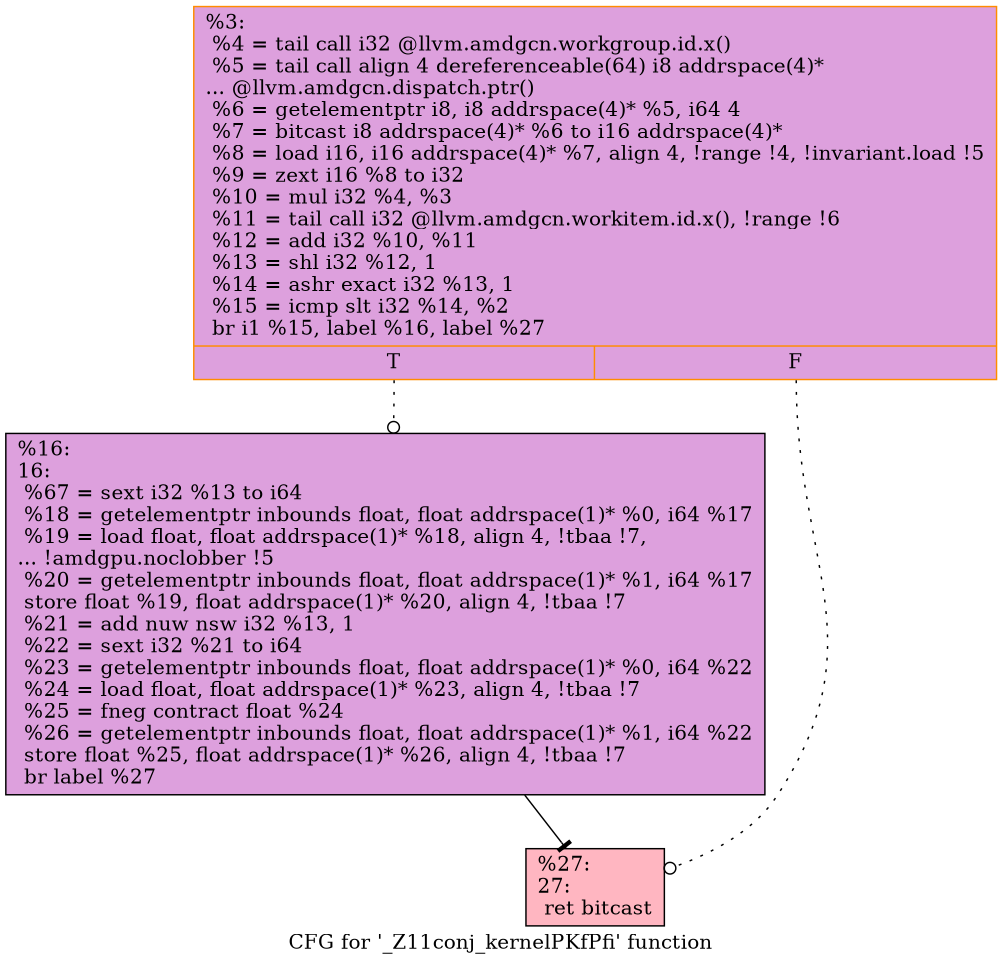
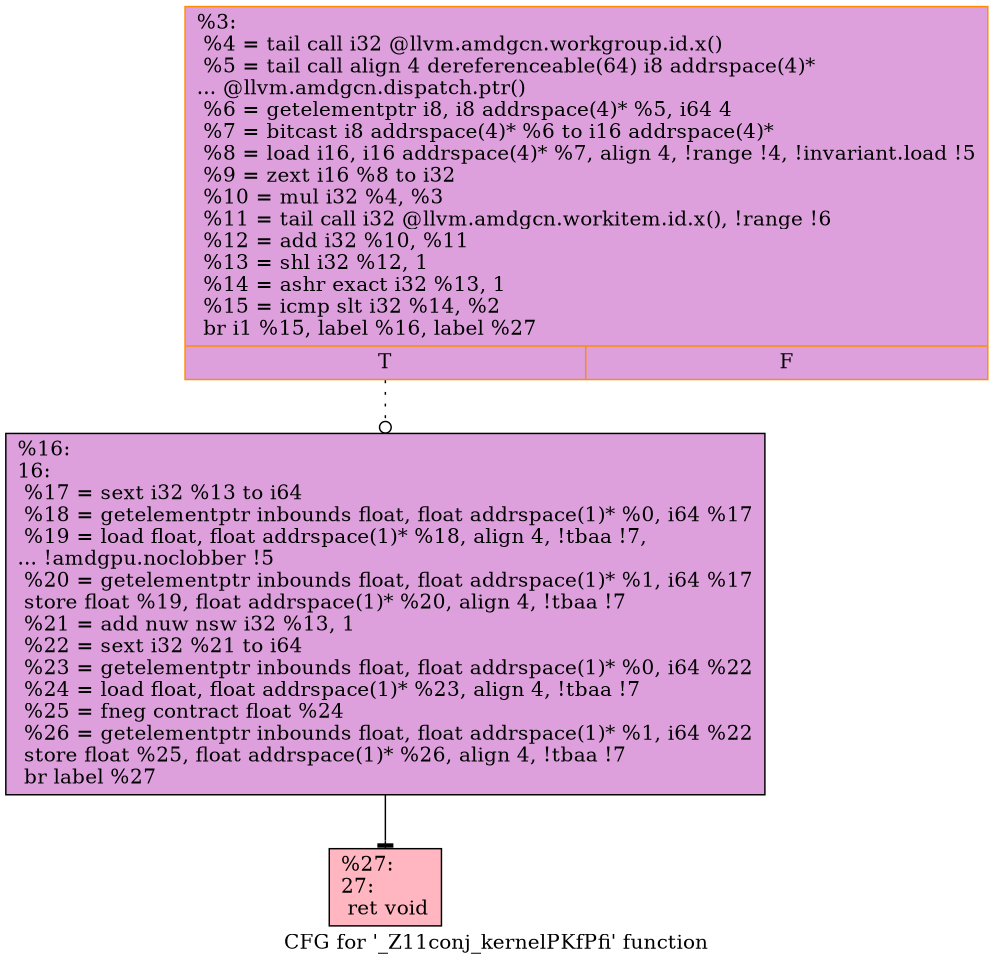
node "%16:": text "%67 = sext i32 %13 to i64" -> "%17 = sext i32 %13 to i64"
edge "%3:" -> "%27:": removed
node "%27:": text "ret bitcast" -> "ret void"
